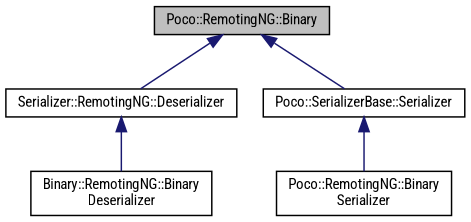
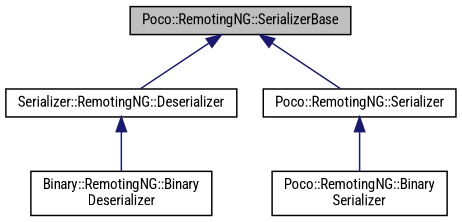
node "Poco::RemotingNG::Binary": label "Poco::RemotingNG::Binary" -> "Poco::RemotingNG::SerializerBase"
node "Poco::SerializerBase::Serializer": label "Poco::SerializerBase::Serializer" -> "Poco::RemotingNG::Serializer"
